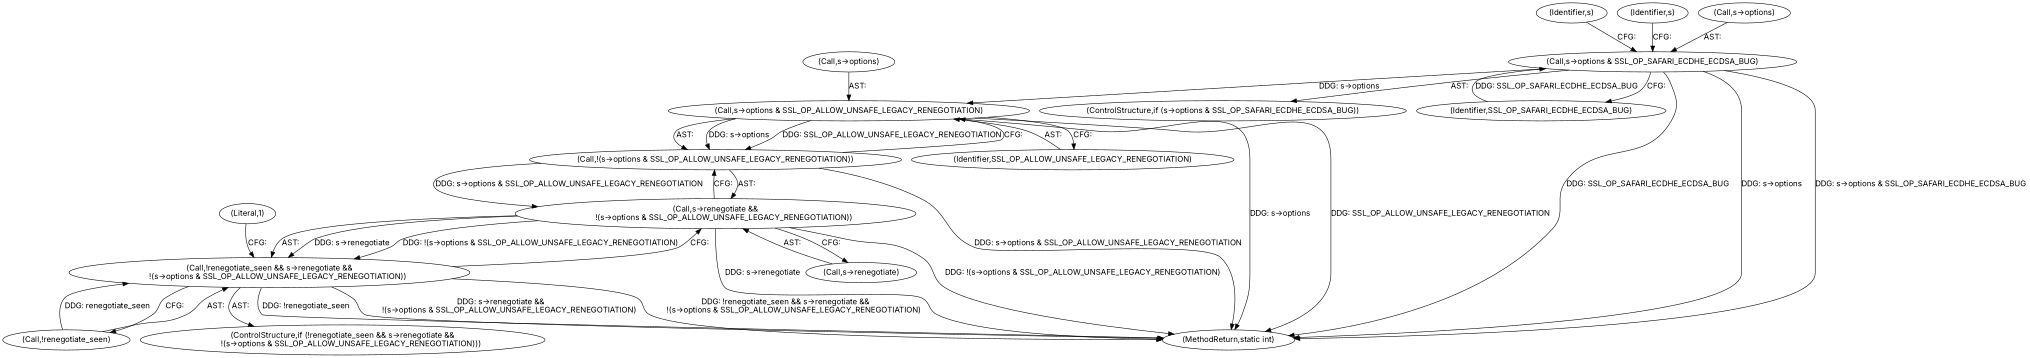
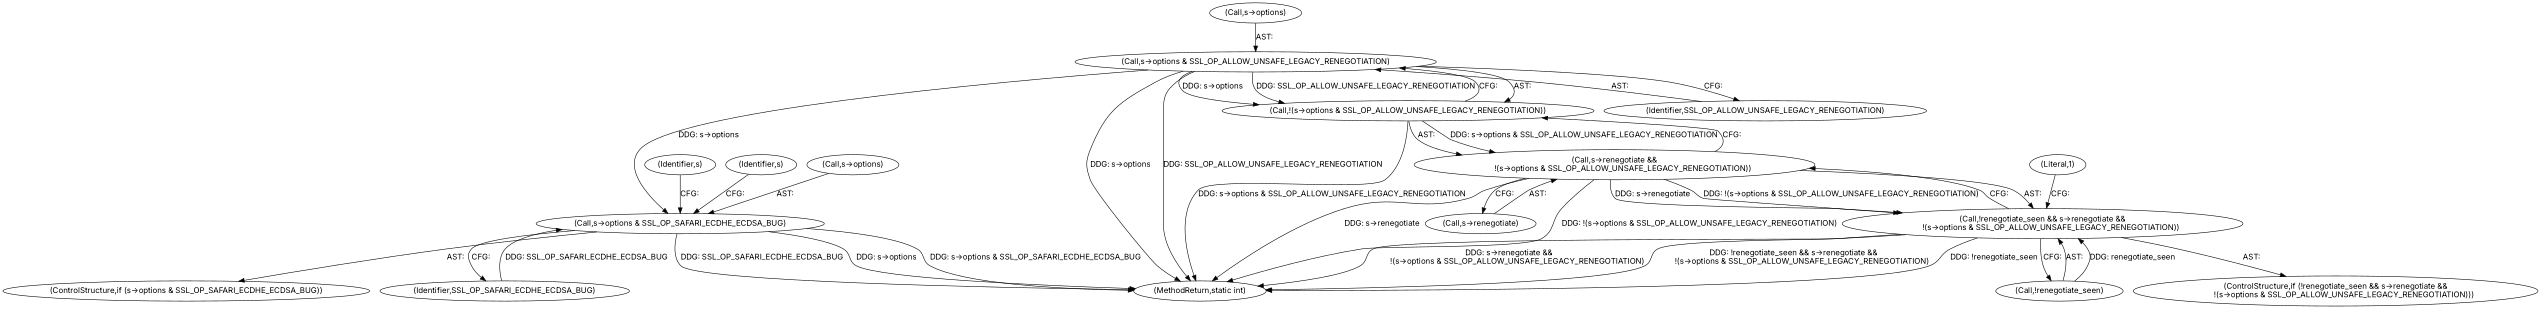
edge "(Call,s->options & SSL_OP_SAFARI_ECDHE_ECDSA_BUG)" -> "(Call,s->options & SSL_OP_ALLOW_UNSAFE_LEGACY_RENEGOTIATION)": reversed
